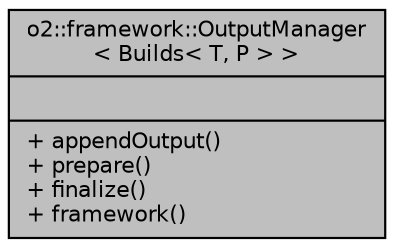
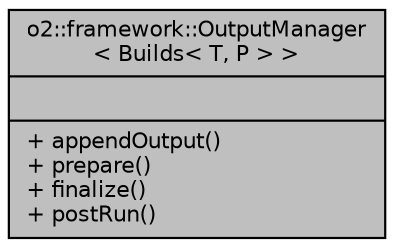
node "o2::framework::OutputManager": text "+ framework()" -> "+ postRun()"
